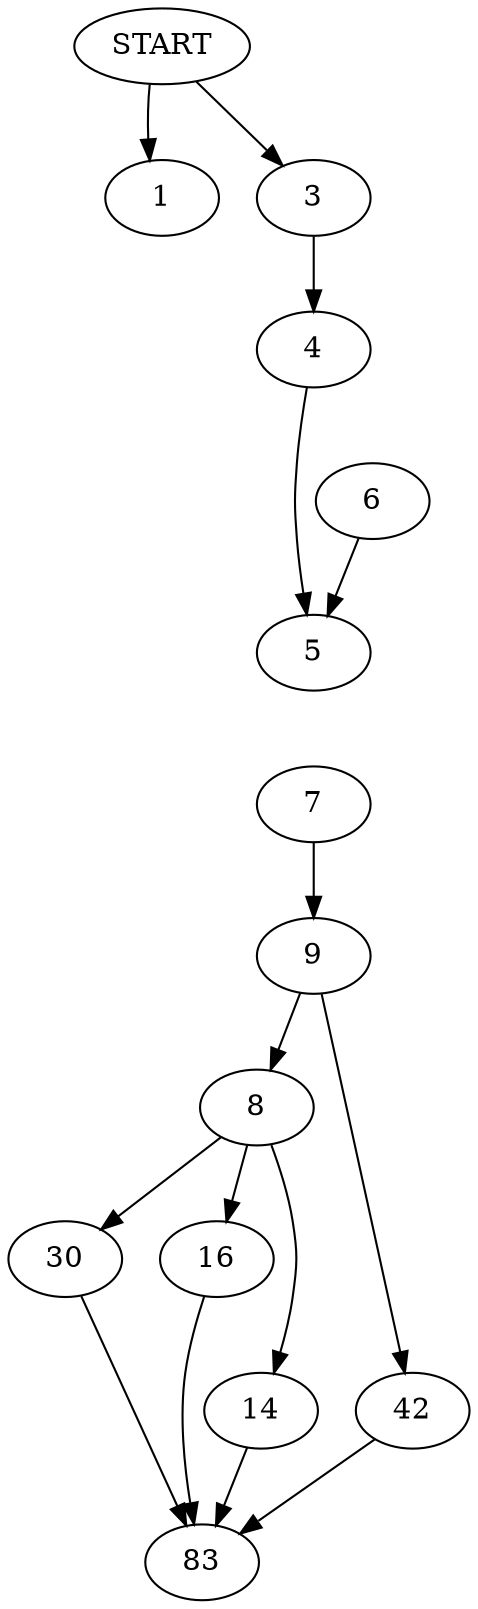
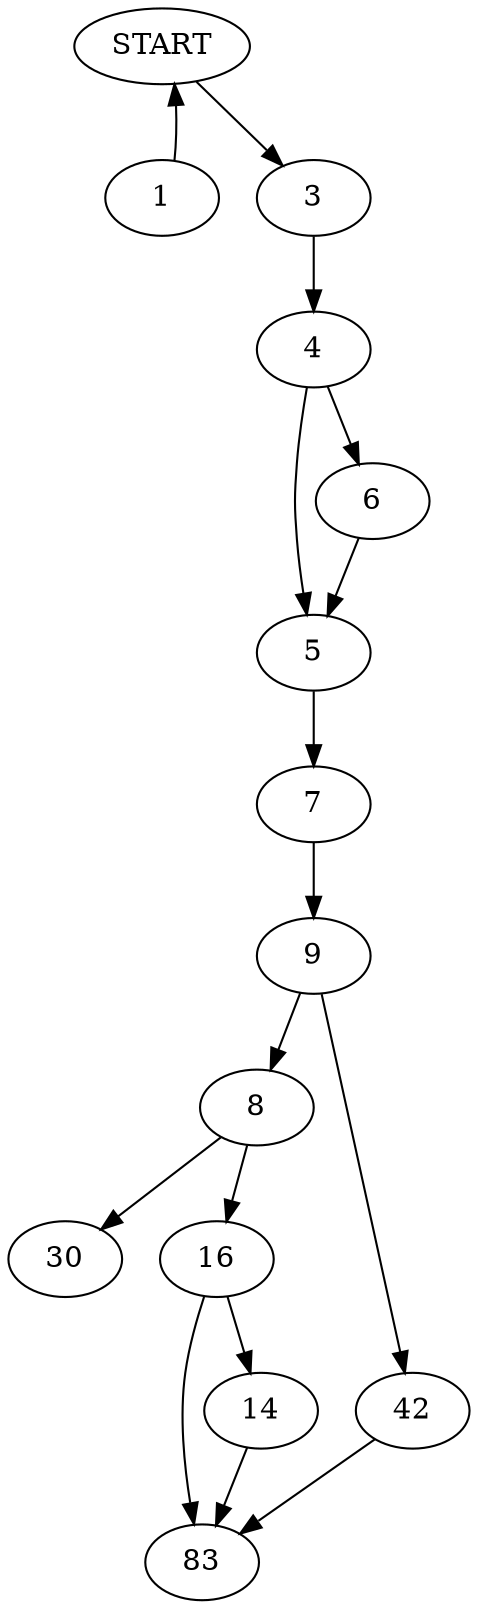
edge "START" -> "1": reversed
edge "4" -> "6": added
edge "5" -> "7": added
edge "8" -> "14": now "16" -> "14"
edge "30" -> "83": removed
